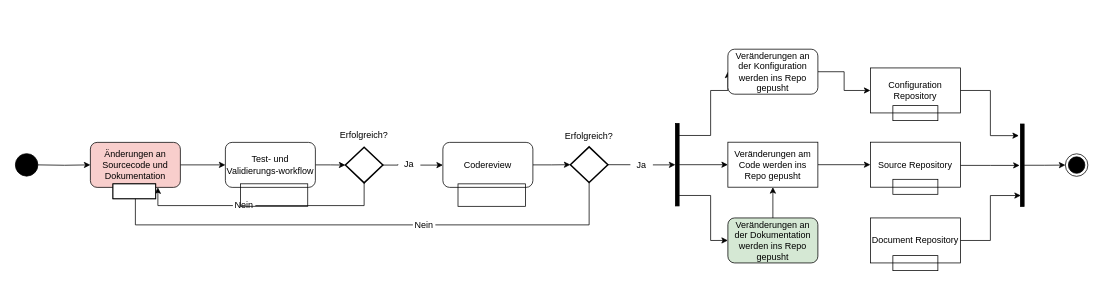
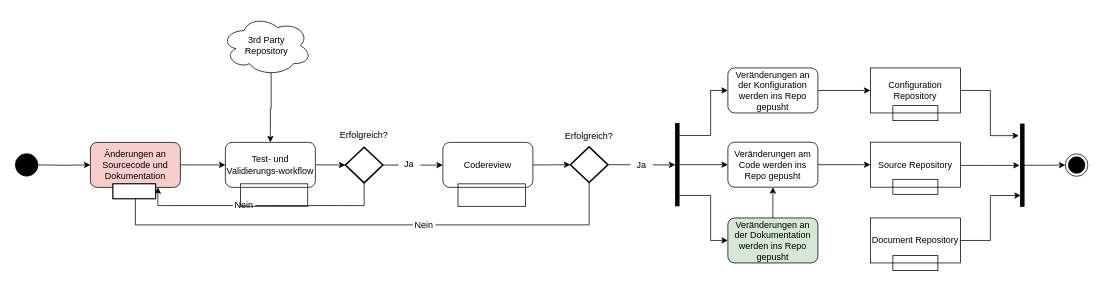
node "3rd Party Repository": added
node "Veränderungen an der Konfiguration werden ins Repo gepusht": moved (773, 71) -> (773, 90)
edge "3rd Party Repository" -> "Test- und Validierungs-workflow": added
node "Veränderungen am Code werden ins Repo gepusht": shape rectangle -> rounded rectangle
